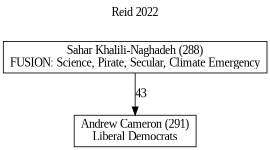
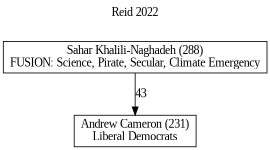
node "Andrew Cameron (291) Liberal Democrats": label "Andrew Cameron (291) Liberal Democrats" -> "Andrew Cameron (231) Liberal Democrats"
